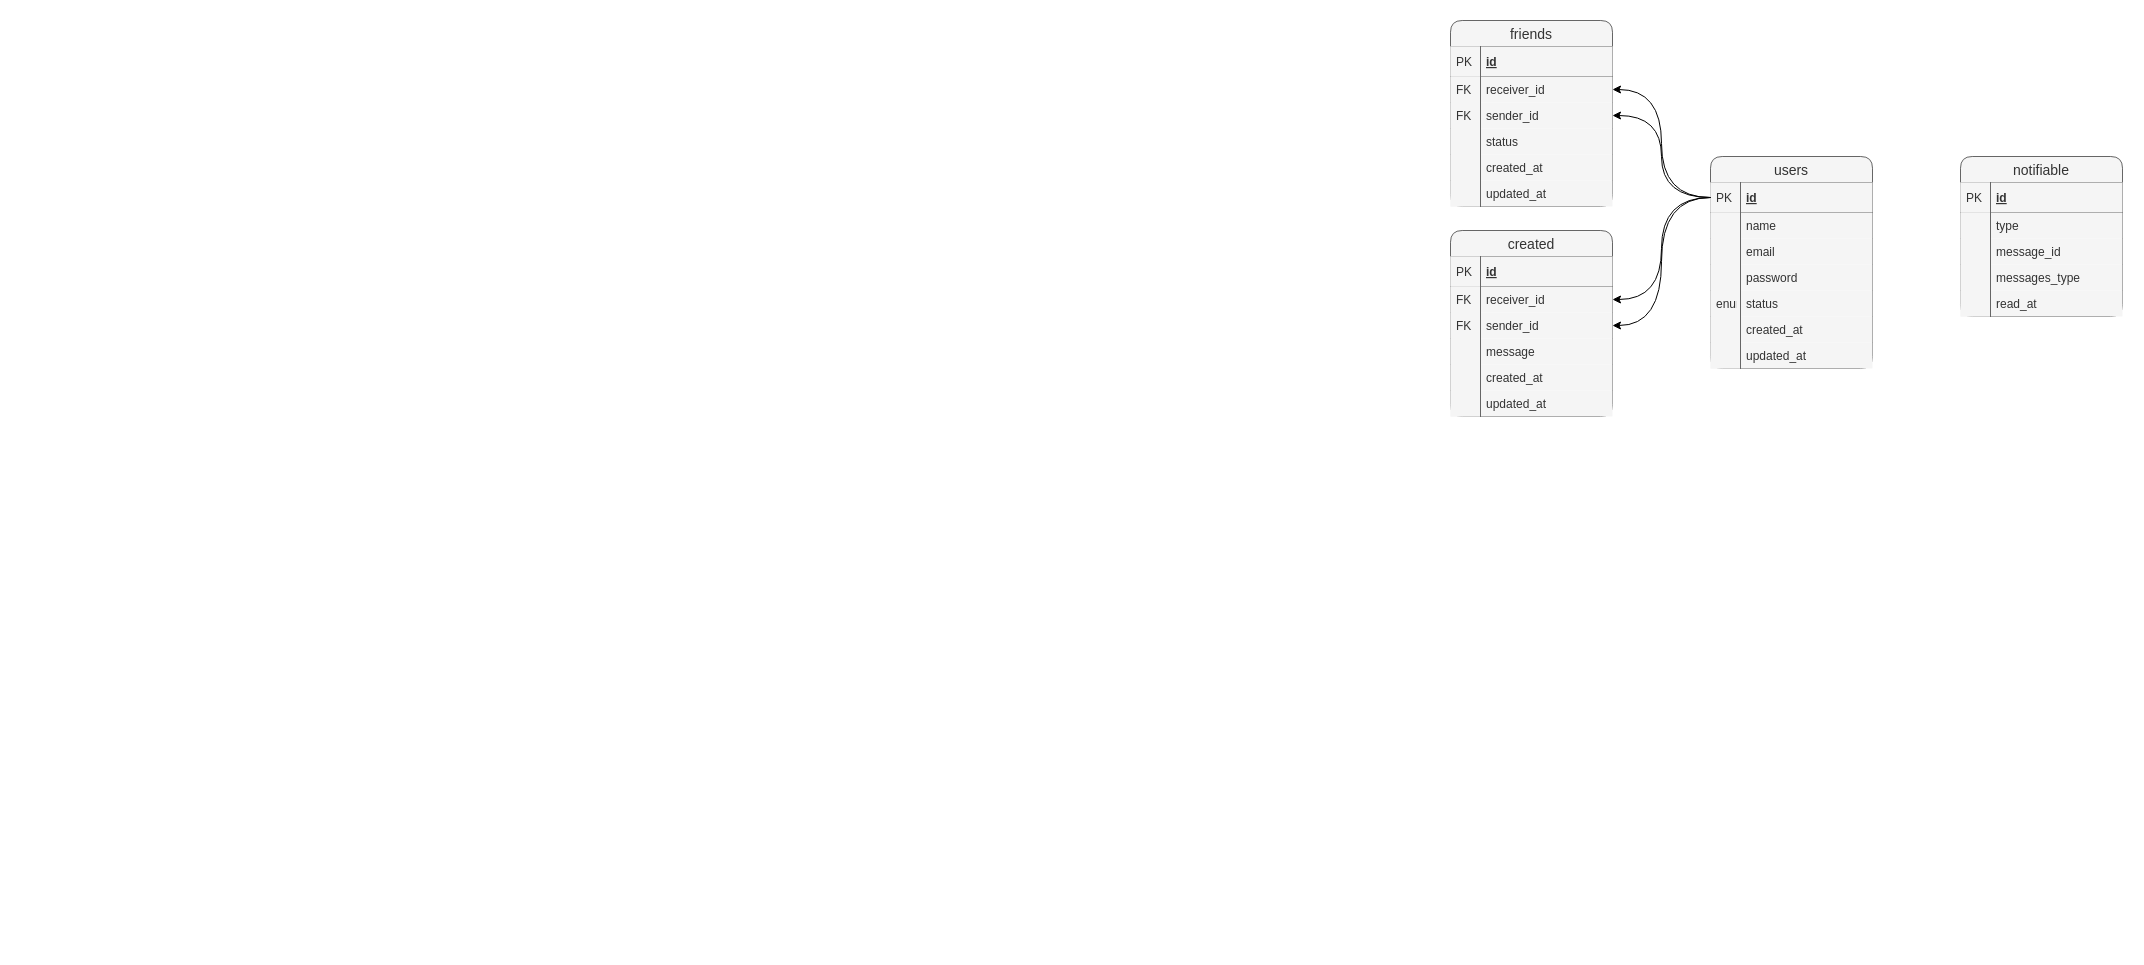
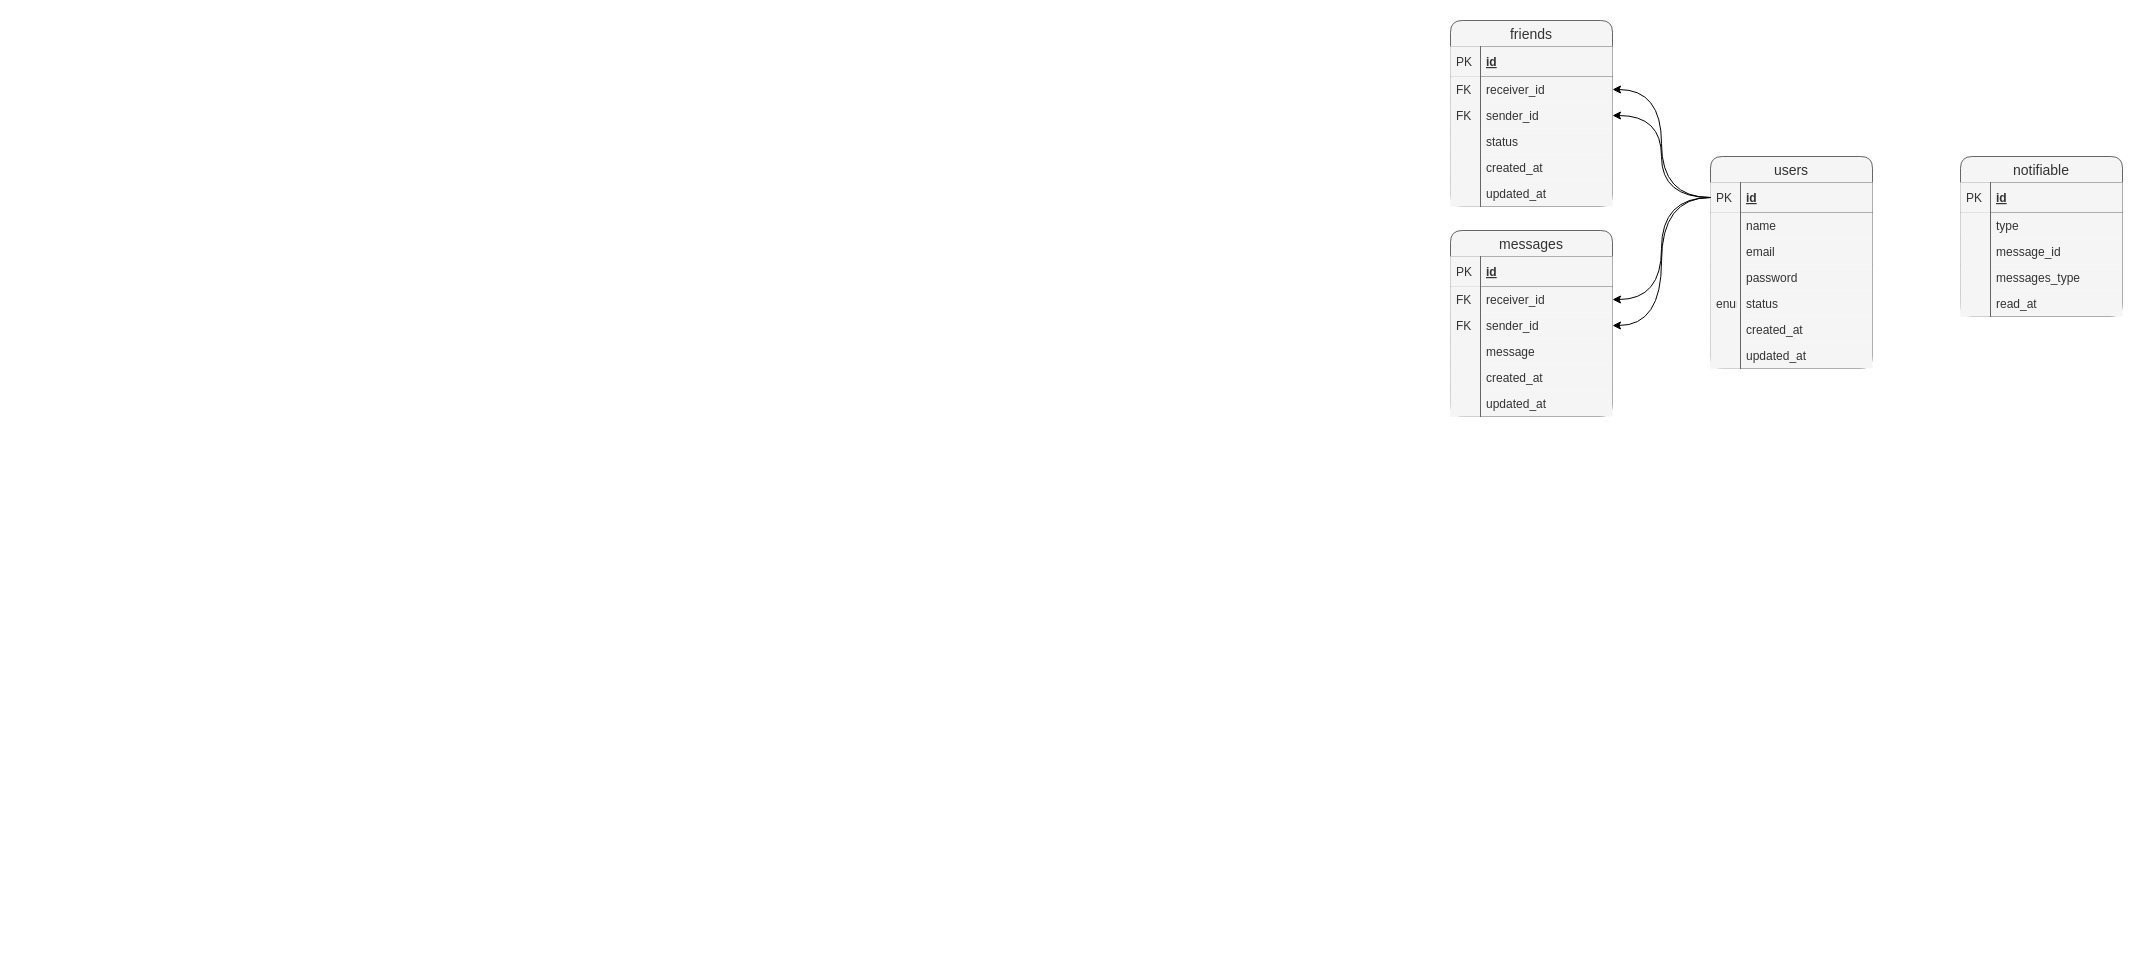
node "created": label "created" -> "messages"
